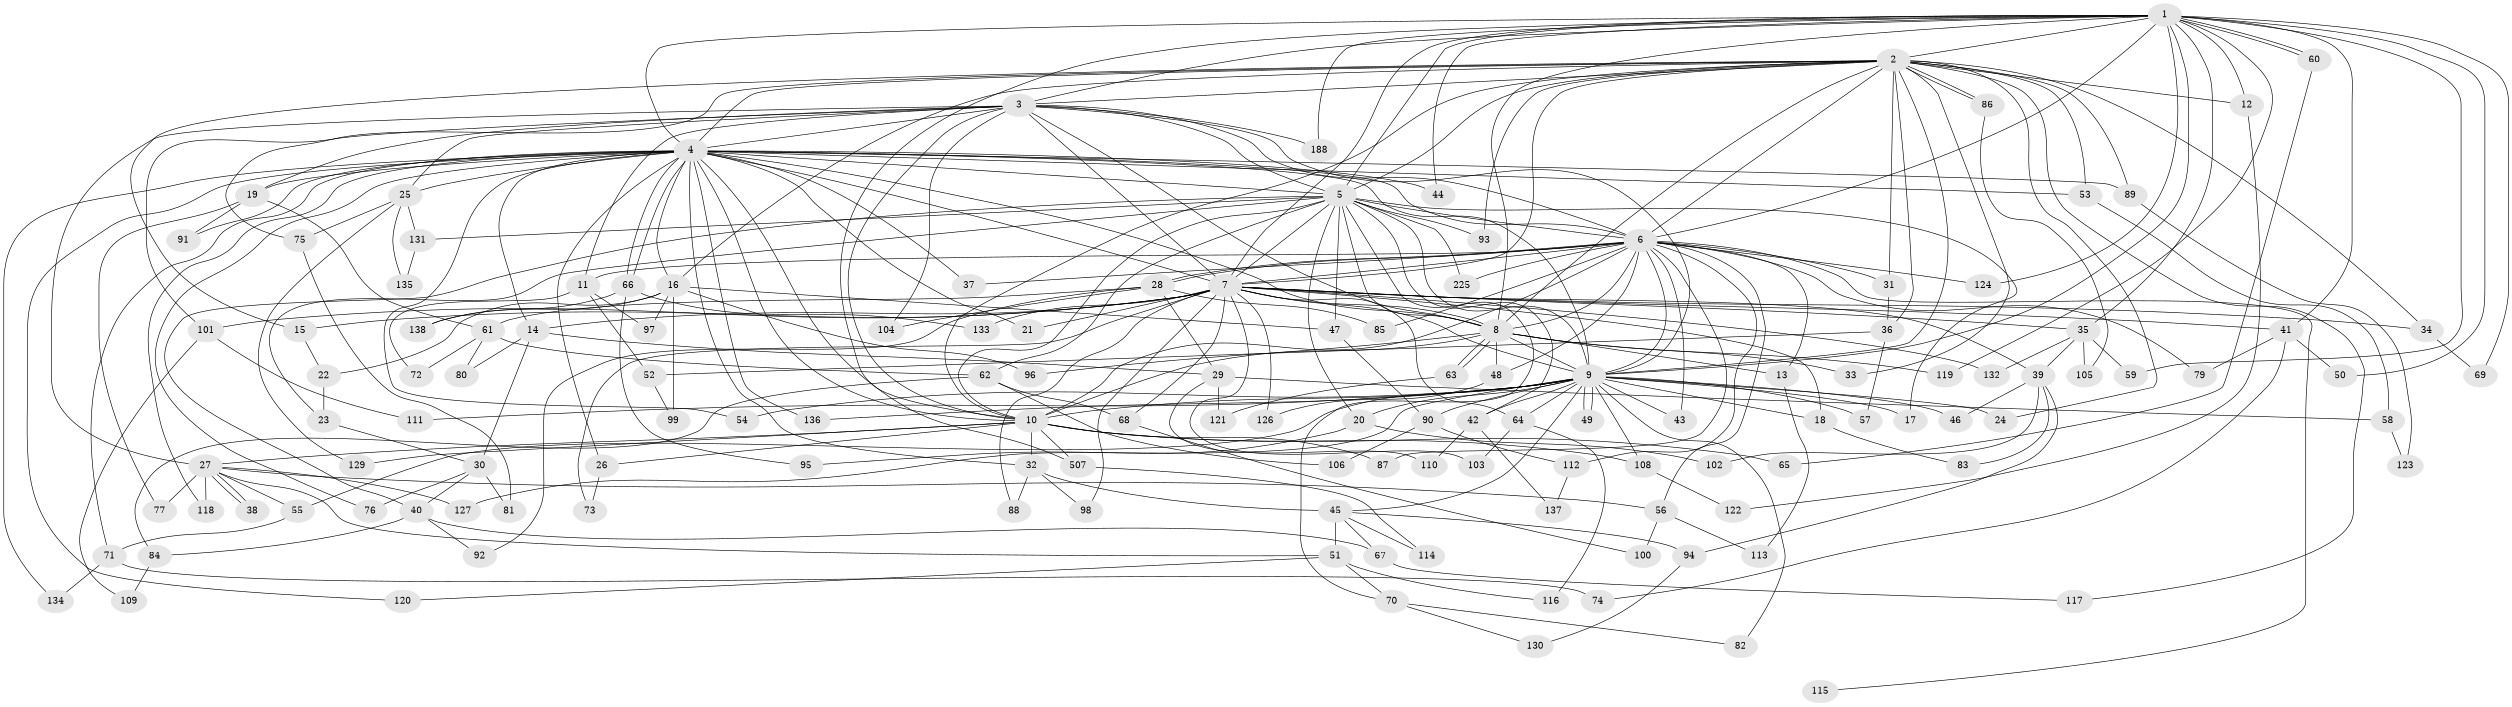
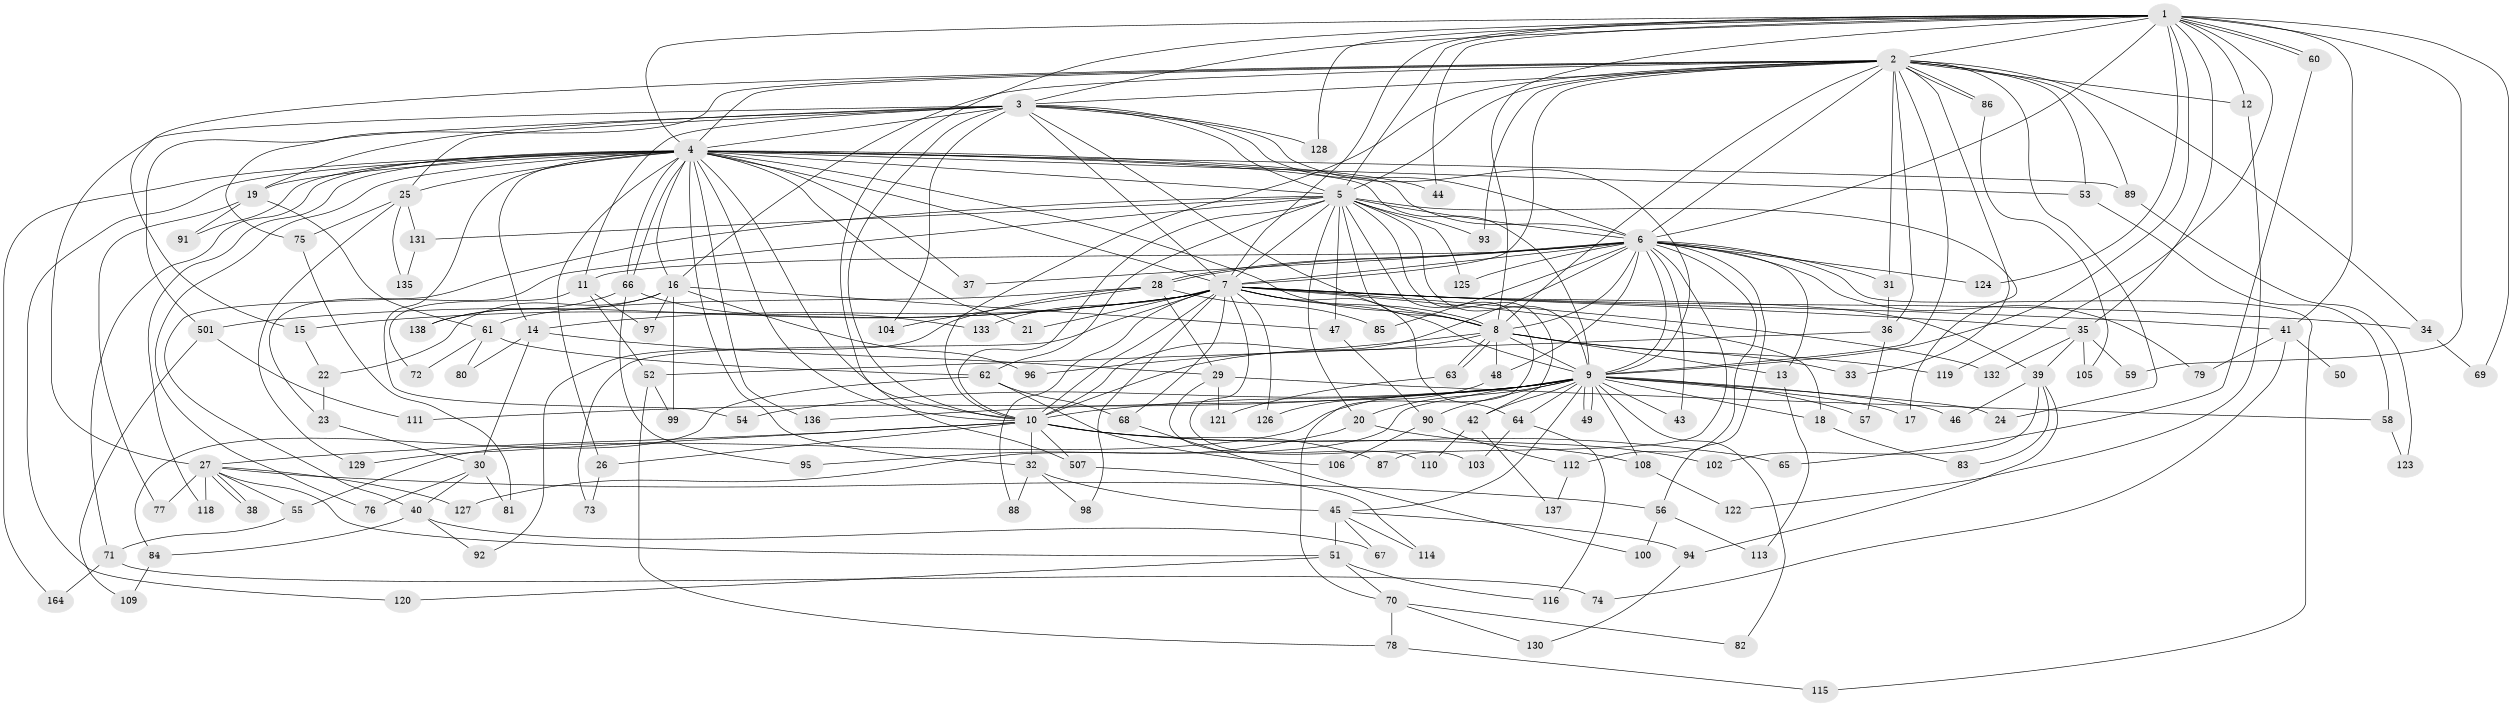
edge "1" -- "50": removed
node "188": label "188" -> "128"
node "225": label "225" -> "125"
node "101": label "101" -> "501"
edge "7" -- "10": added
node "134": label "134" -> "164"
node "117": removed
node "78": added
